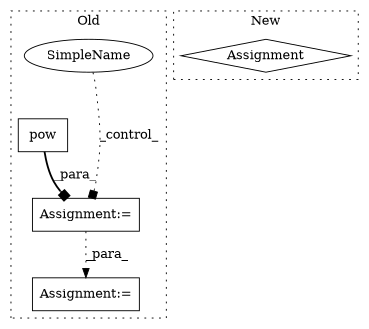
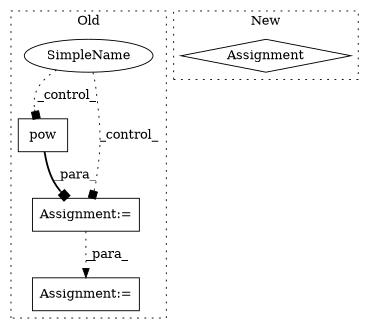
edge "SimpleName" -> "pow": added, label "_control_"
